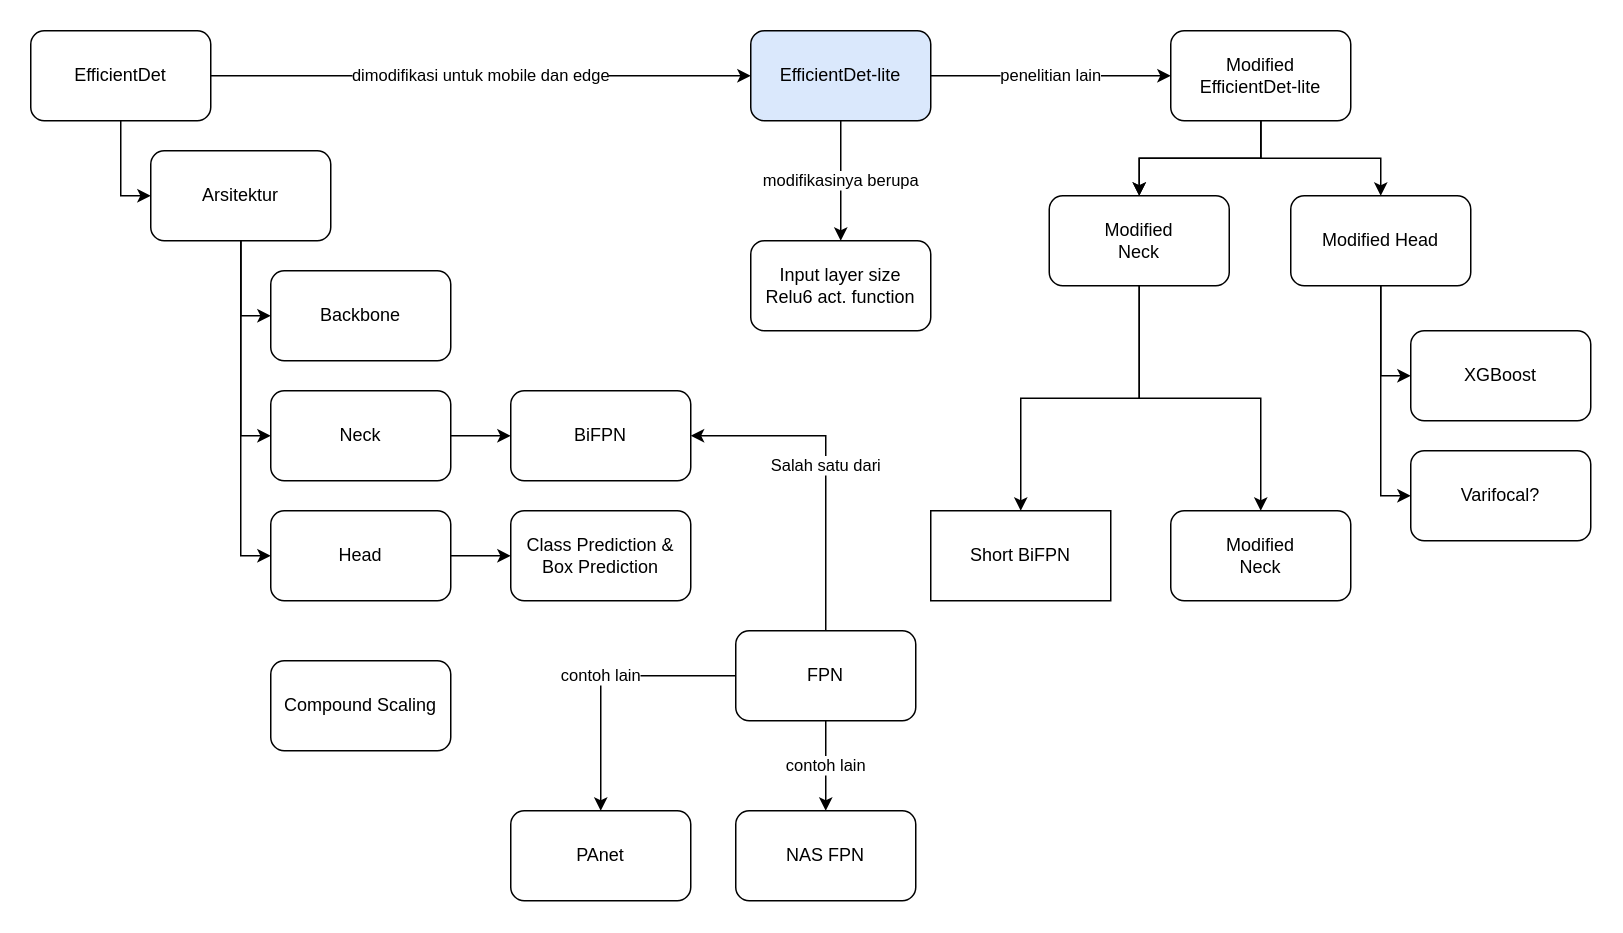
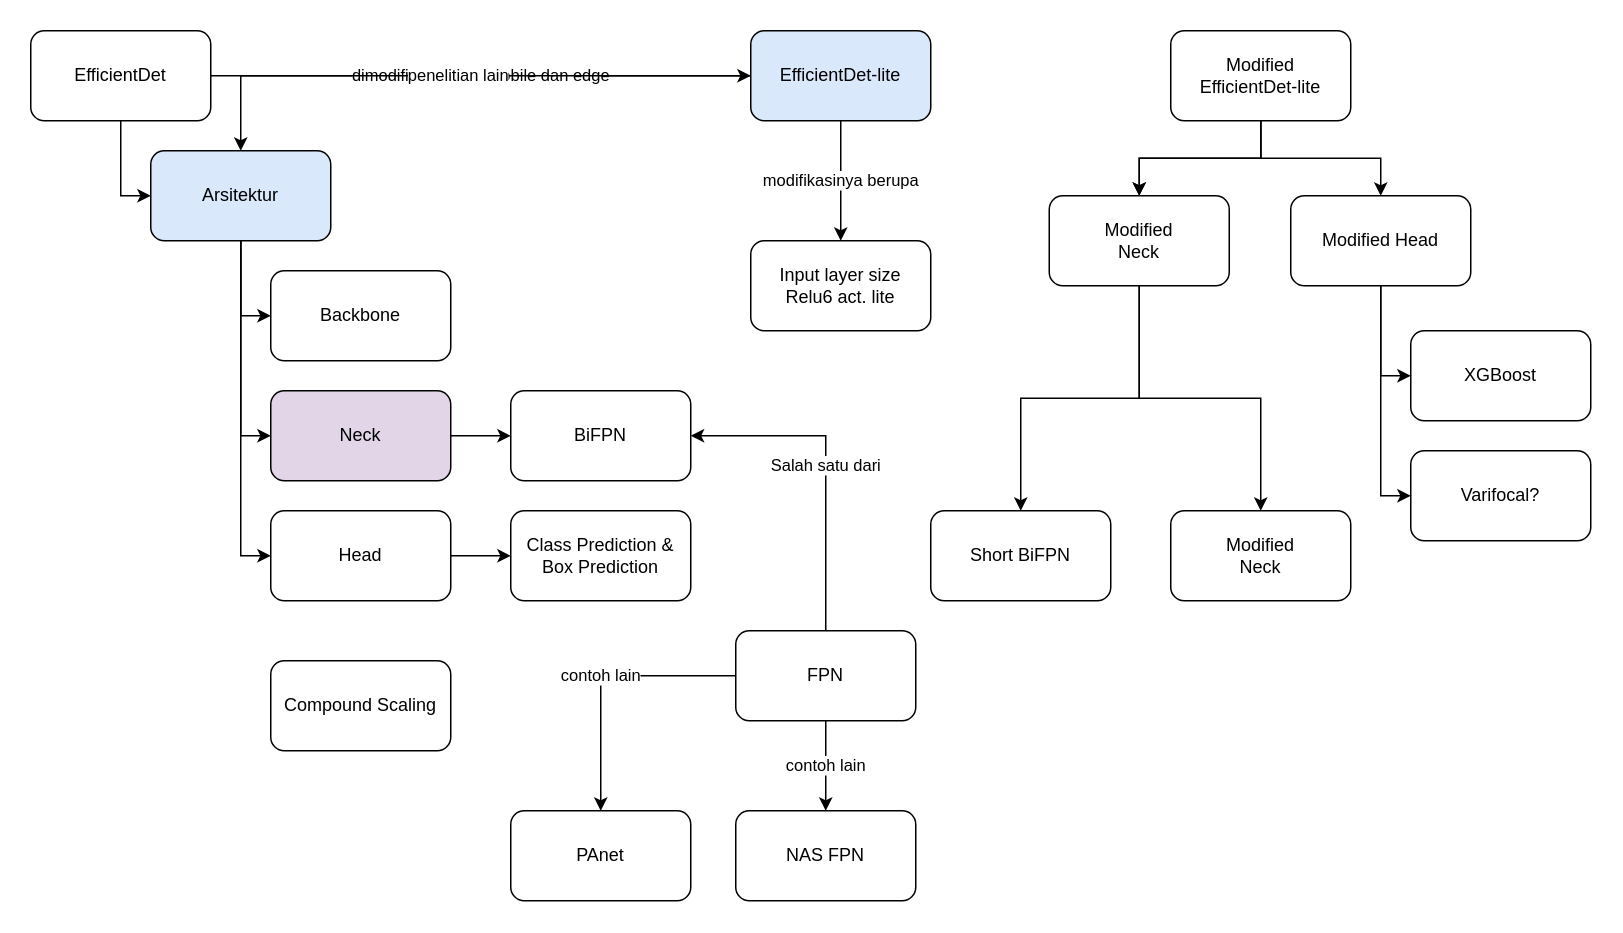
edge "EfficientDet-lite" -> "Modified EfficientDet-lite": now "EfficientDet-lite" -> "Arsitektur"
node "Arsitektur": fillcolor #ffffff -> #dae8fc
node "Input layer size Relu6 act. function": label "Input layer size Relu6 act. function" -> "Input layer size Relu6 act. lite"
node "Neck": fillcolor #ffffff -> #e1d5e7
node "Short BiFPN": shape rectangle -> rounded rectangle
